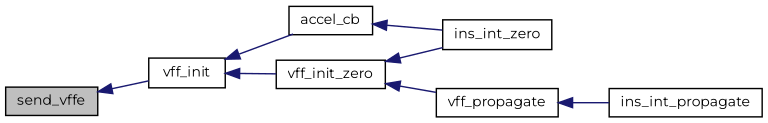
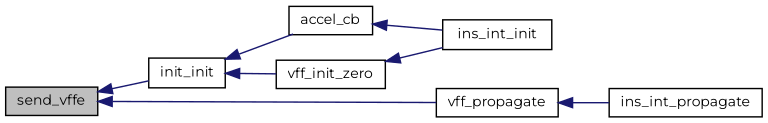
node "ins_int_zero": label "ins_int_zero" -> "ins_int_init"
node "vff_init": label "vff_init" -> "init_init"
edge "vff_propagate" -> "vff_init_zero": now "vff_propagate" -> "send_vffe"
